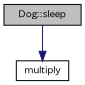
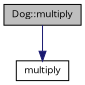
node "Dog::sleep": label "Dog::sleep" -> "Dog::multiply"
